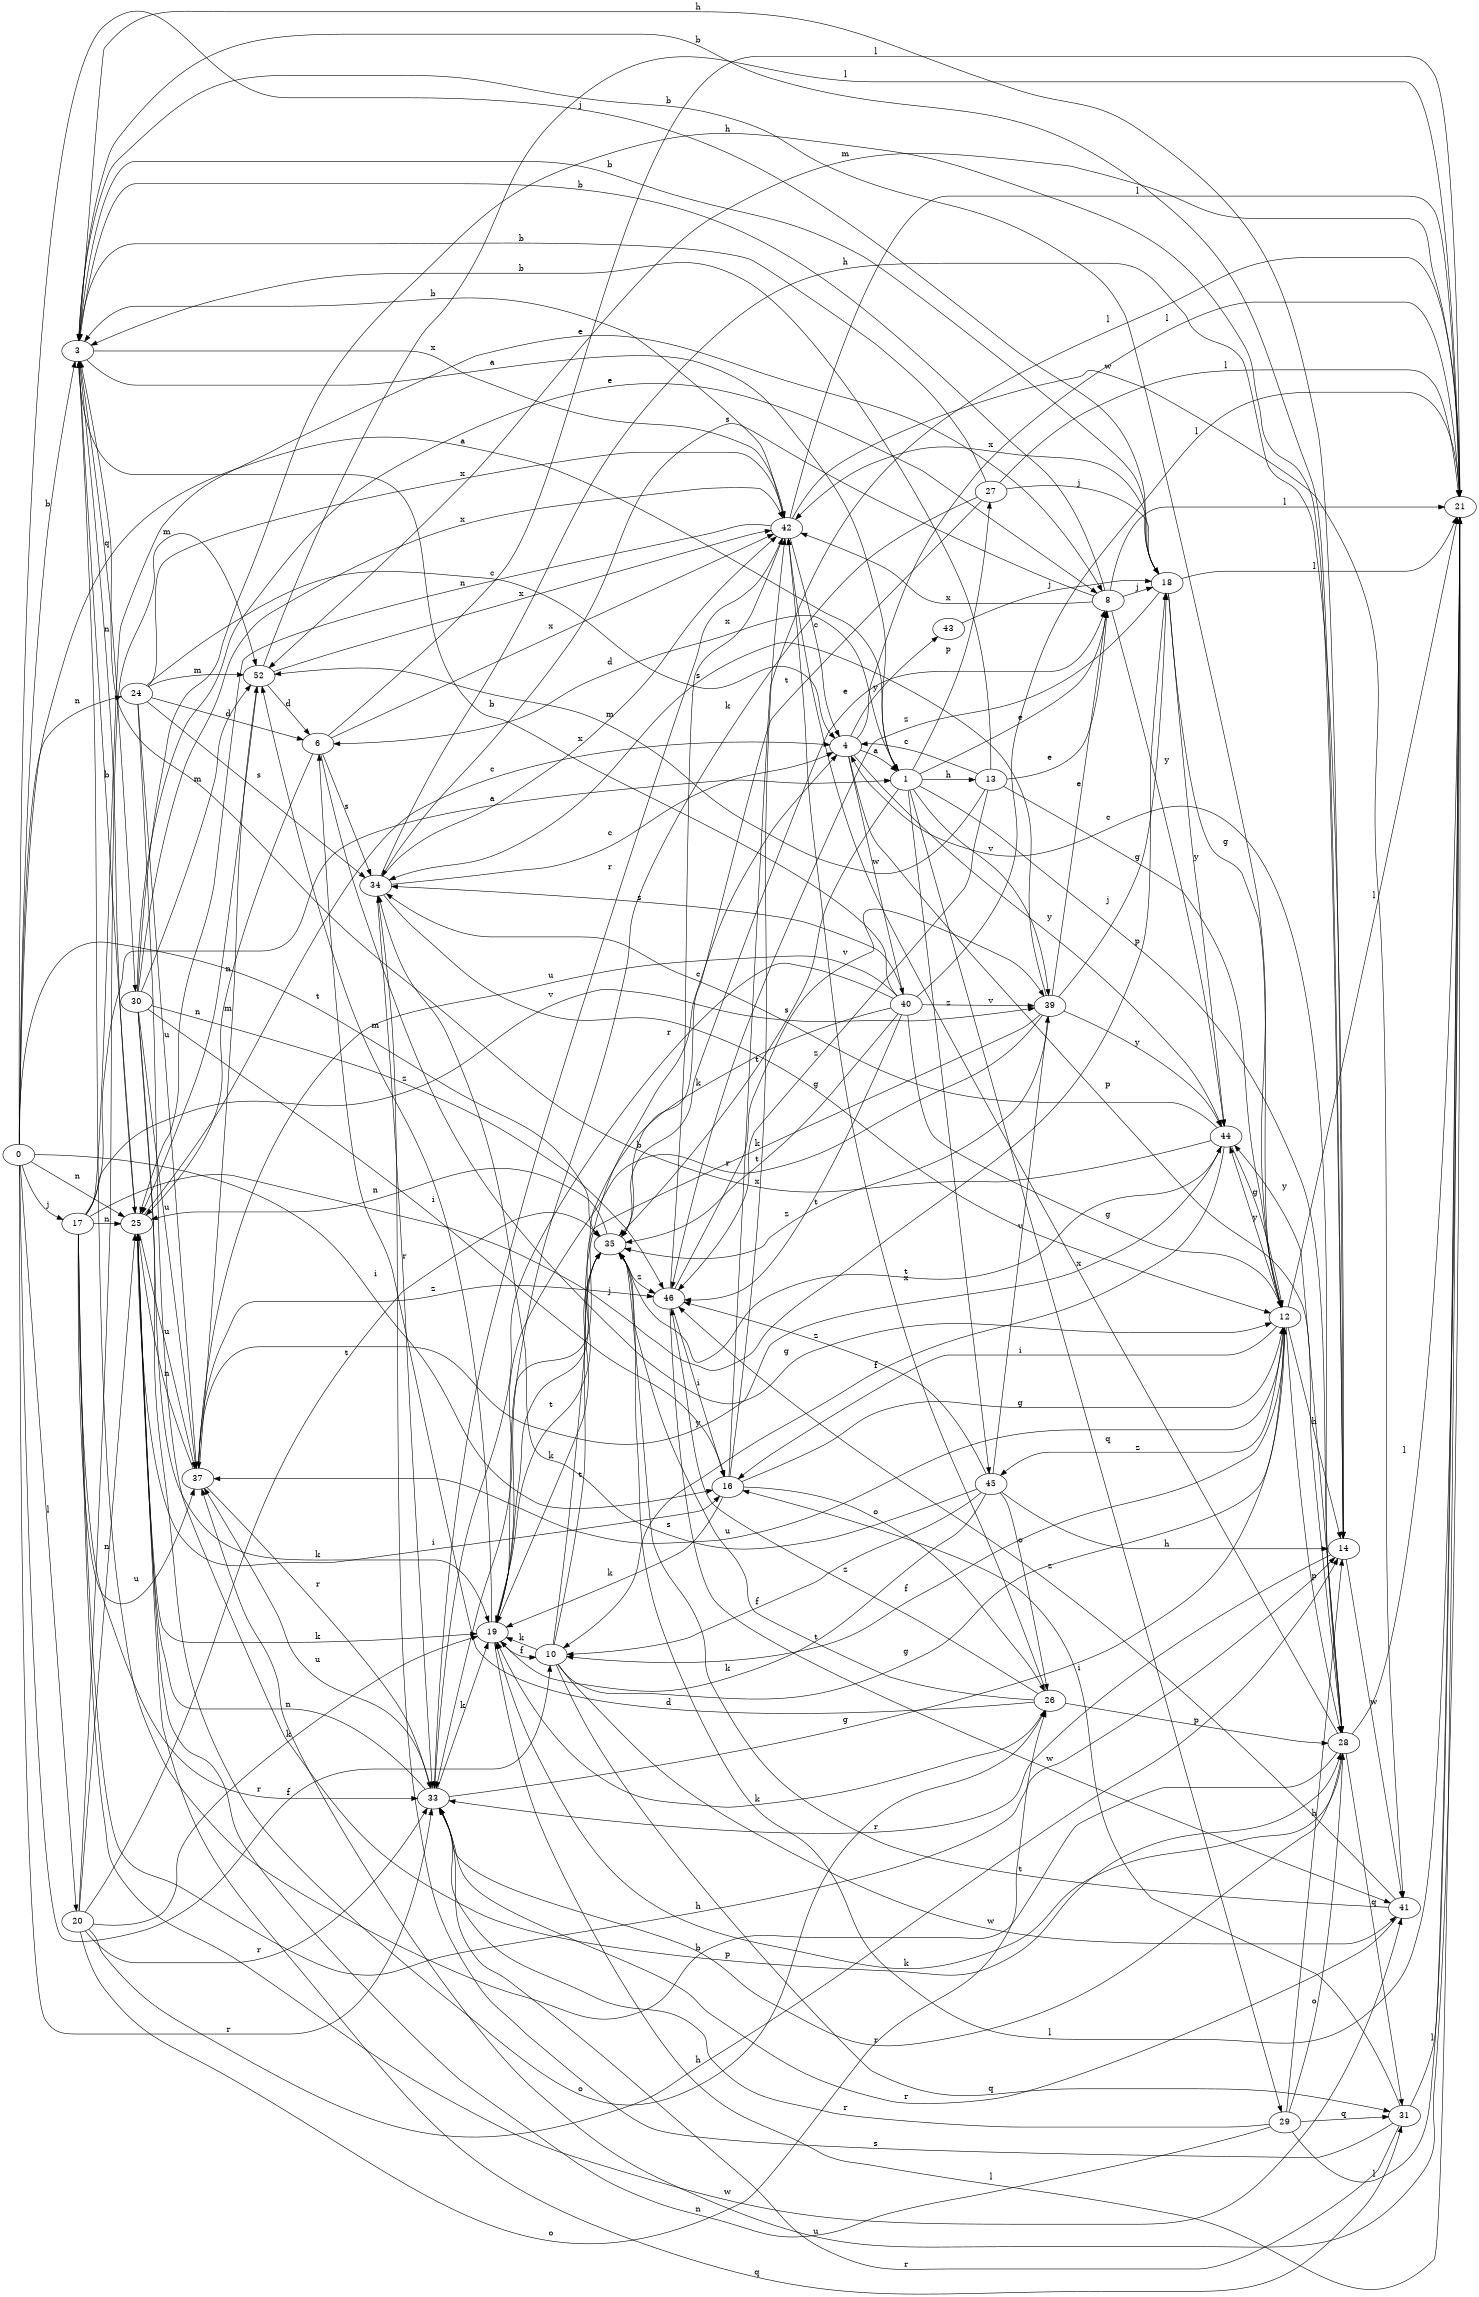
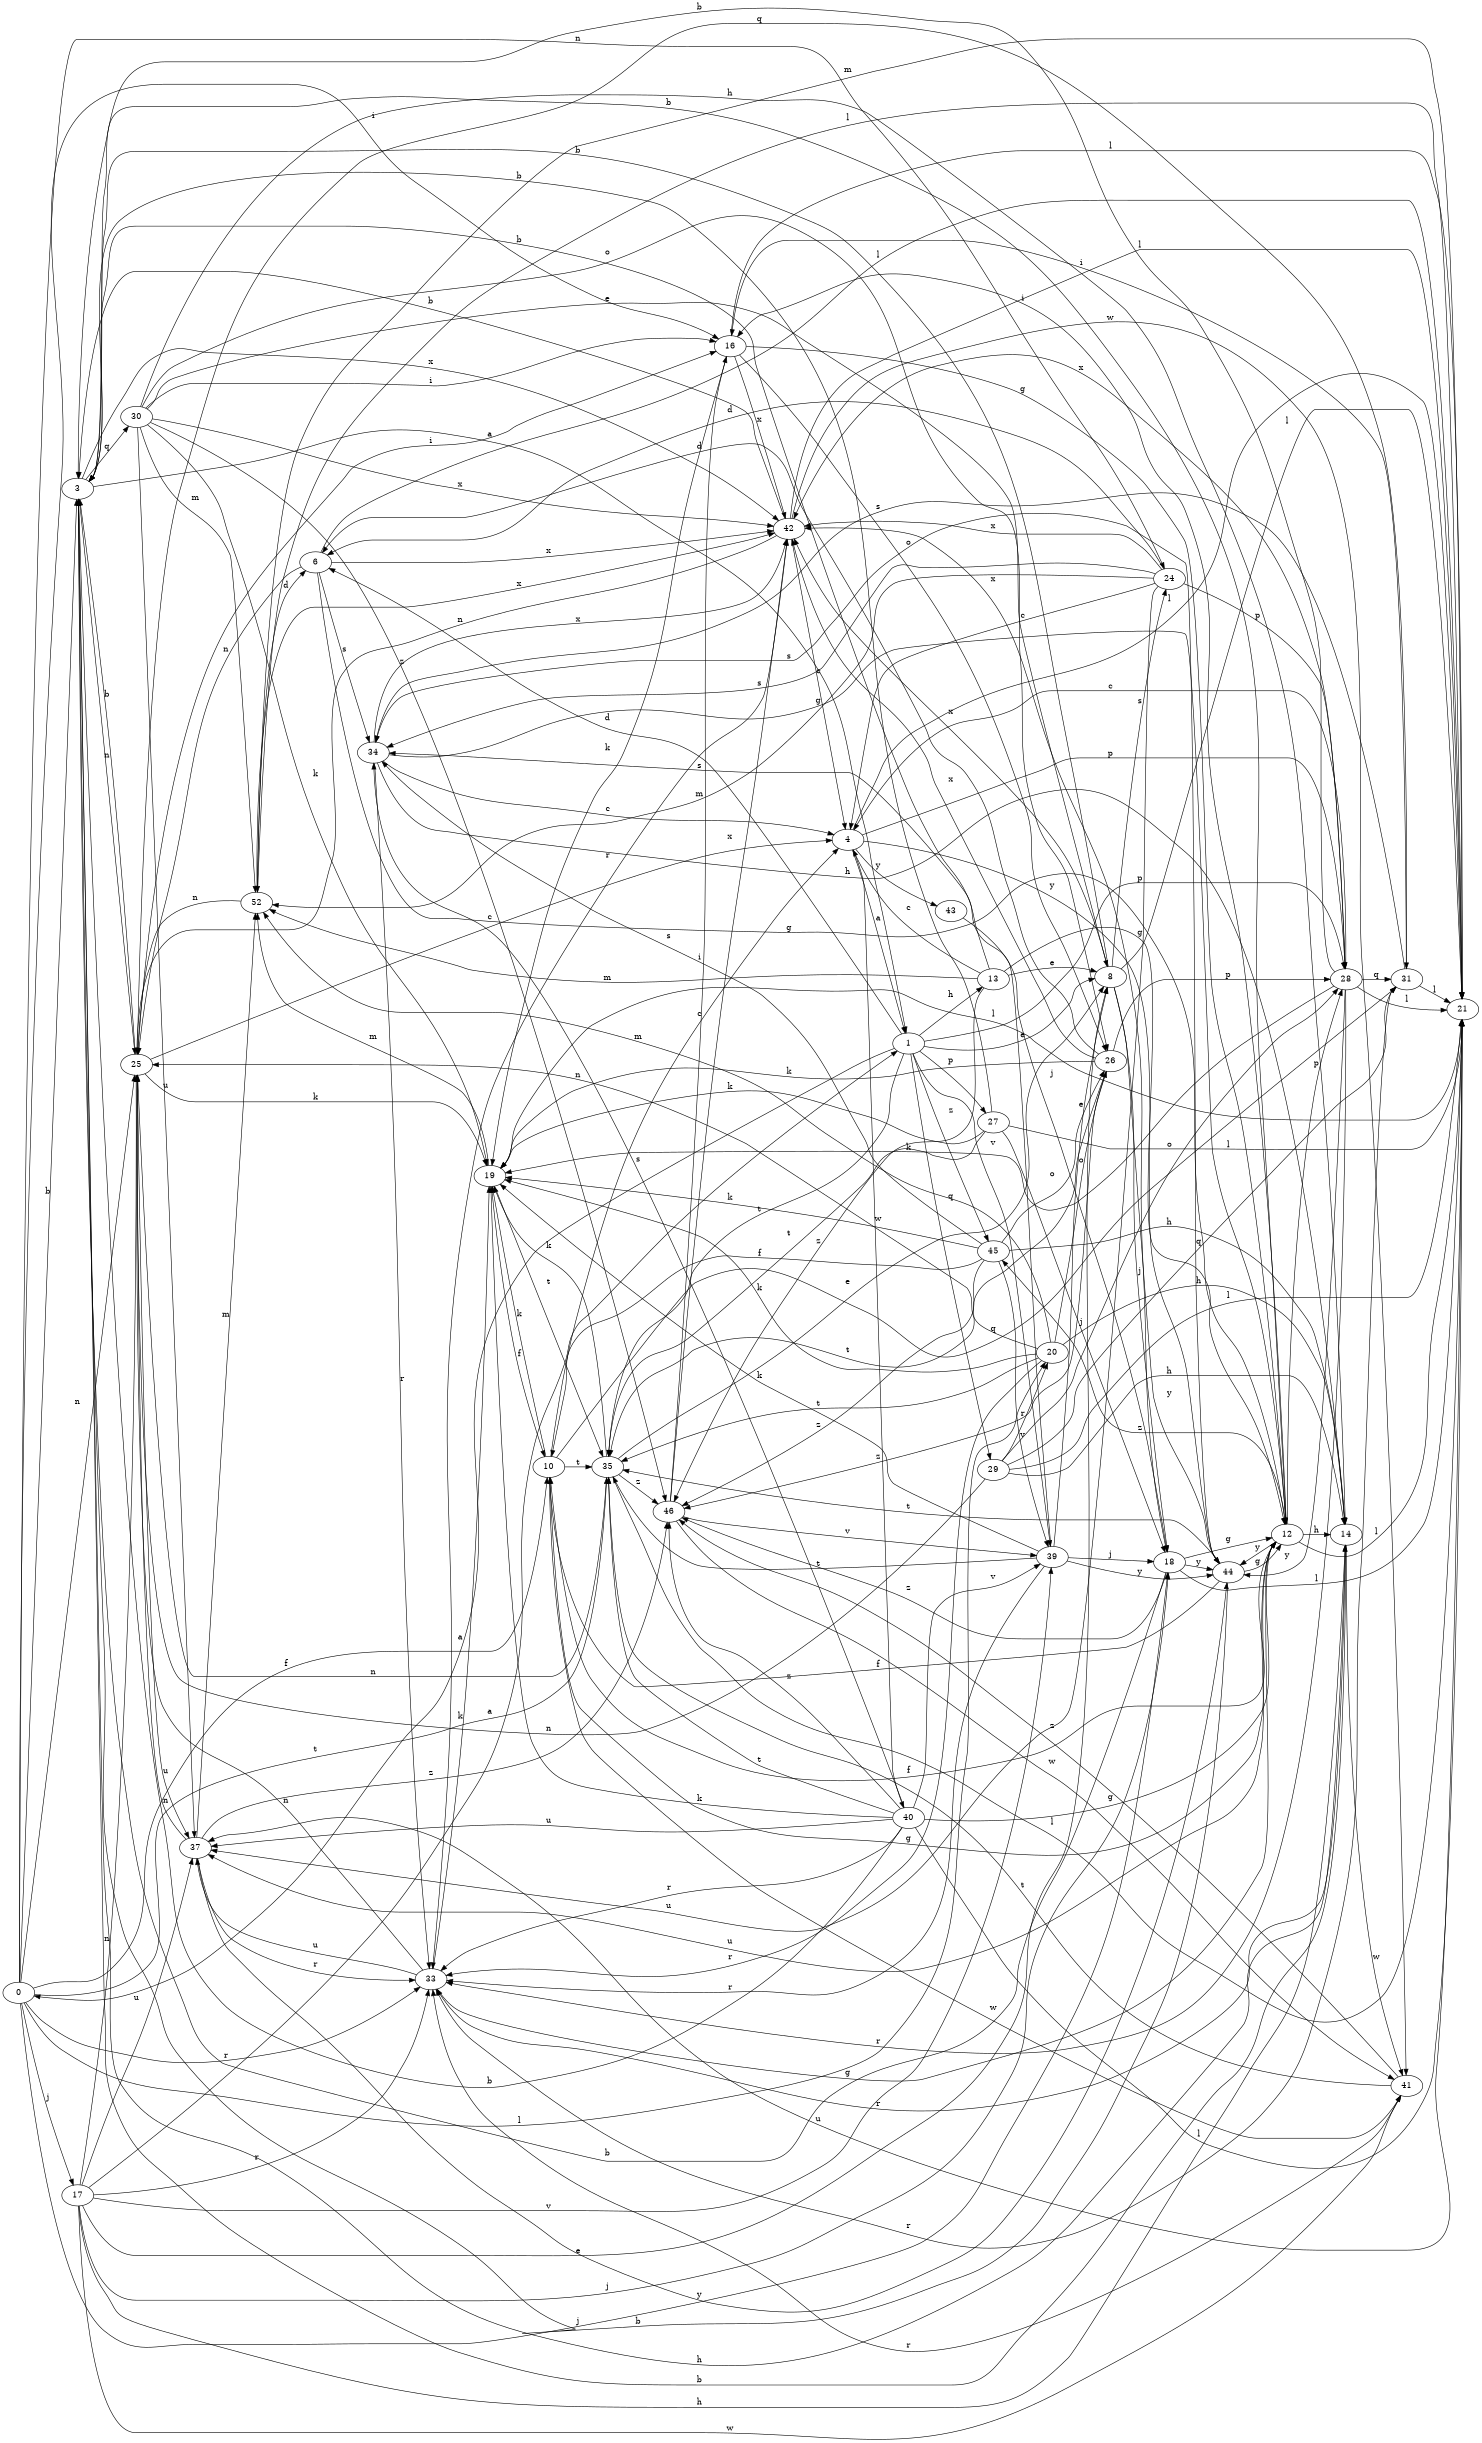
edge "0" -> "1": reversed
edge "8" -> "34": now "8" -> "24"
edge "29" -> "33": now "29" -> "20"
